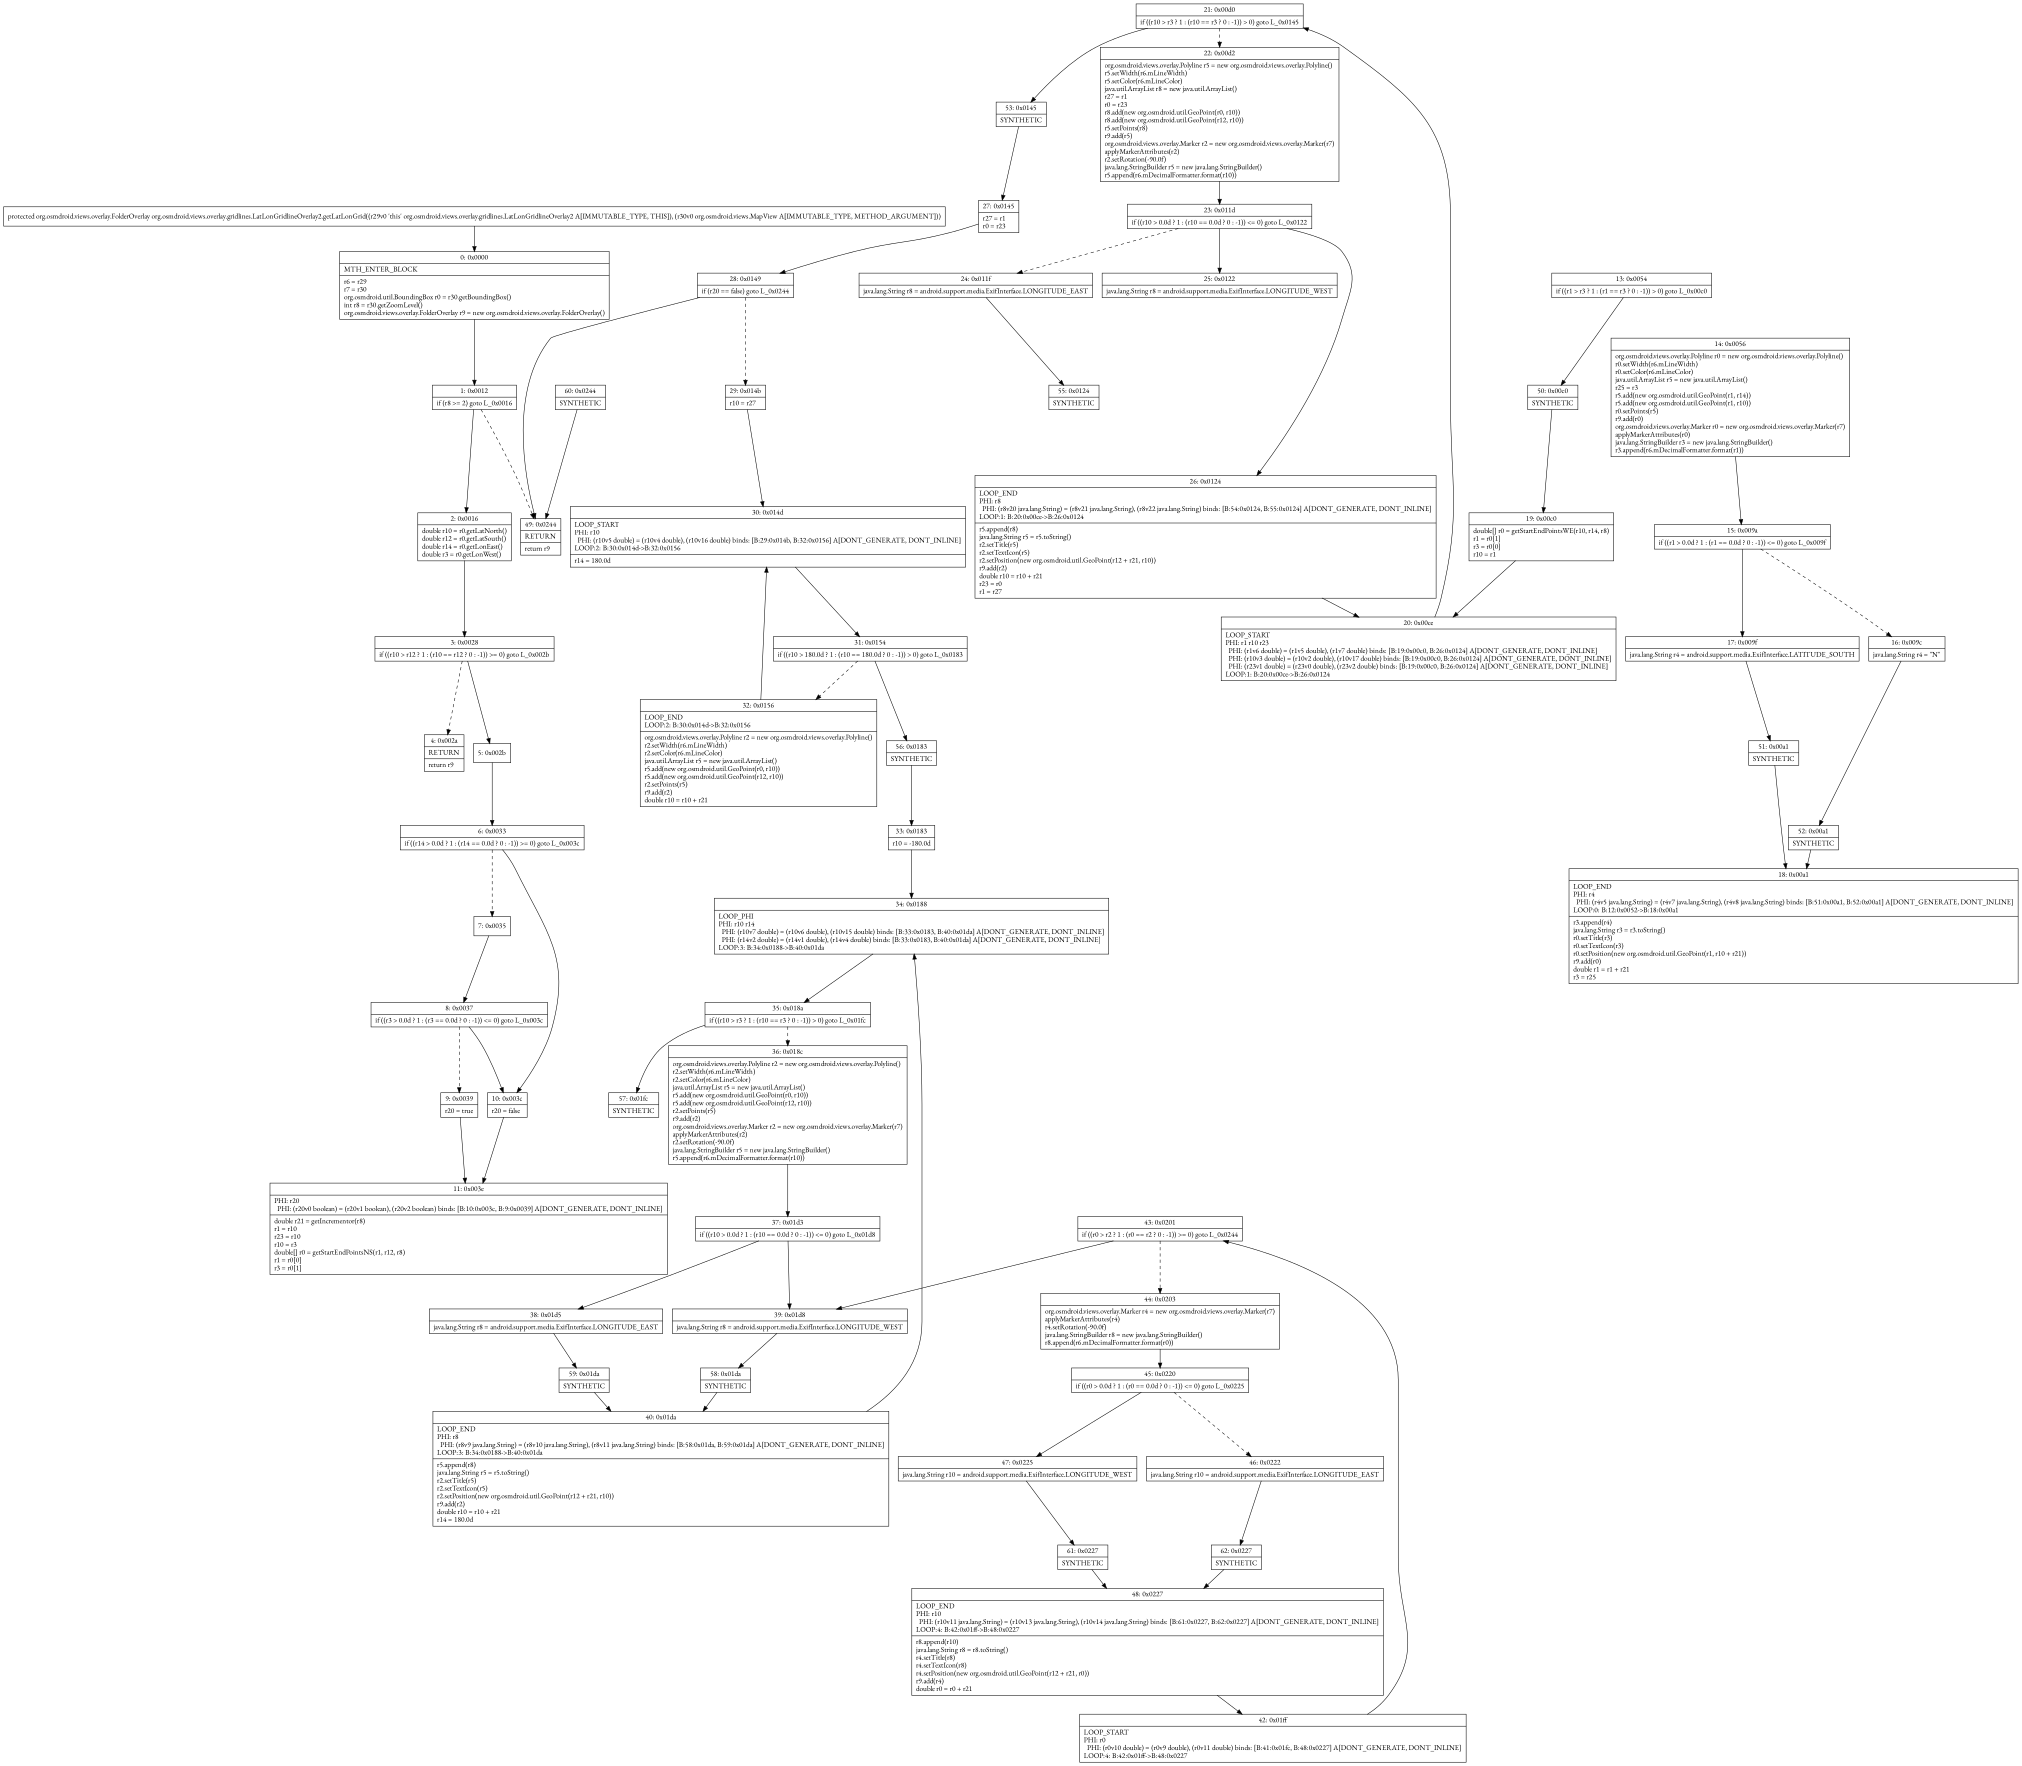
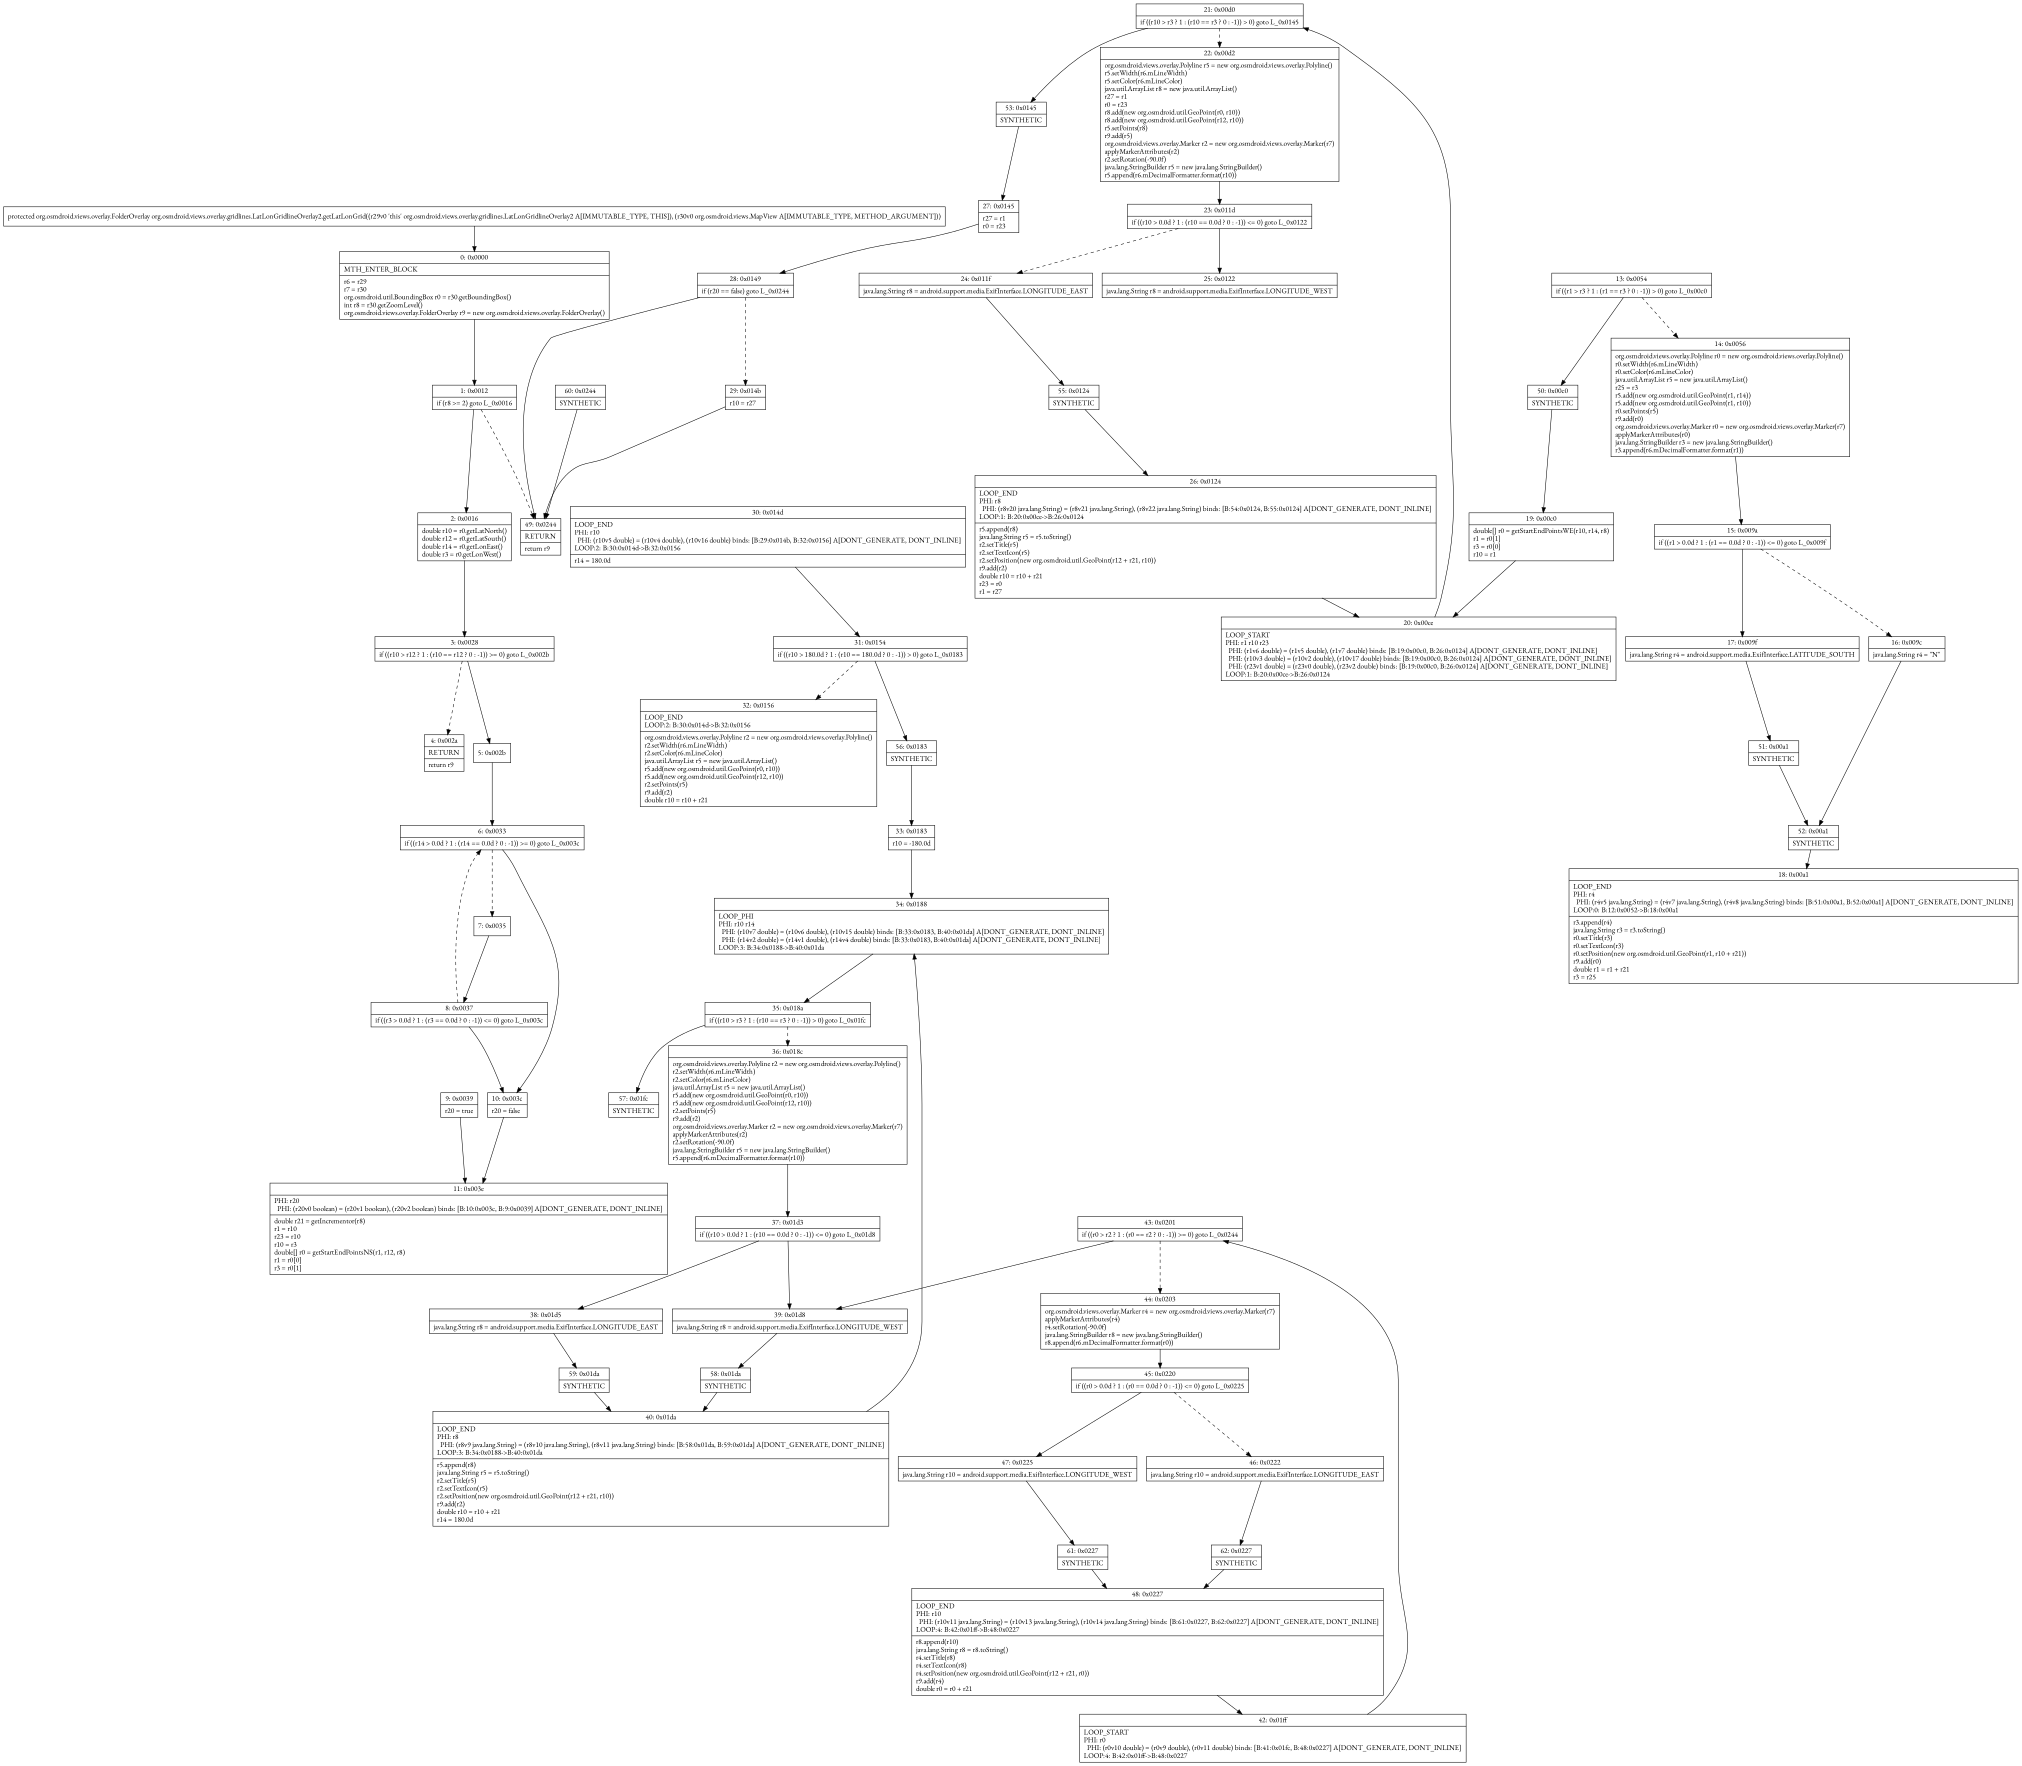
edge "13: 0x0054" -> "14: 0x0056": added
edge "23: 0x011d" -> "26: 0x0124": now "55: 0x0124" -> "26: 0x0124"
edge "29: 0x014b" -> "30: 0x014d": now "29: 0x014b" -> "49: 0x0244"
node "30: 0x014d": text "LOOP_START" -> "LOOP_END"
edge "32: 0x0156" -> "30: 0x014d": removed
edge "51: 0x00a1" -> "18: 0x00a1": now "51: 0x00a1" -> "52: 0x00a1"
edge "8: 0x0037" -> "9: 0x0039": now "8: 0x0037" -> "6: 0x0033"
